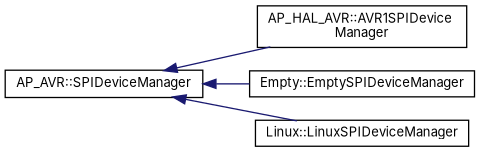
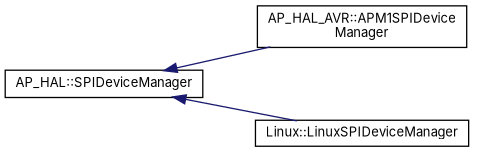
node "AP_HAL_AVR::AVR1SPIDevice Manager": label "AP_HAL_AVR::AVR1SPIDevice Manager" -> "AP_HAL_AVR::APM1SPIDevice Manager"
node "AP_AVR::SPIDeviceManager": label "AP_AVR::SPIDeviceManager" -> "AP_HAL::SPIDeviceManager"
node "Empty::EmptySPIDeviceManager": removed
